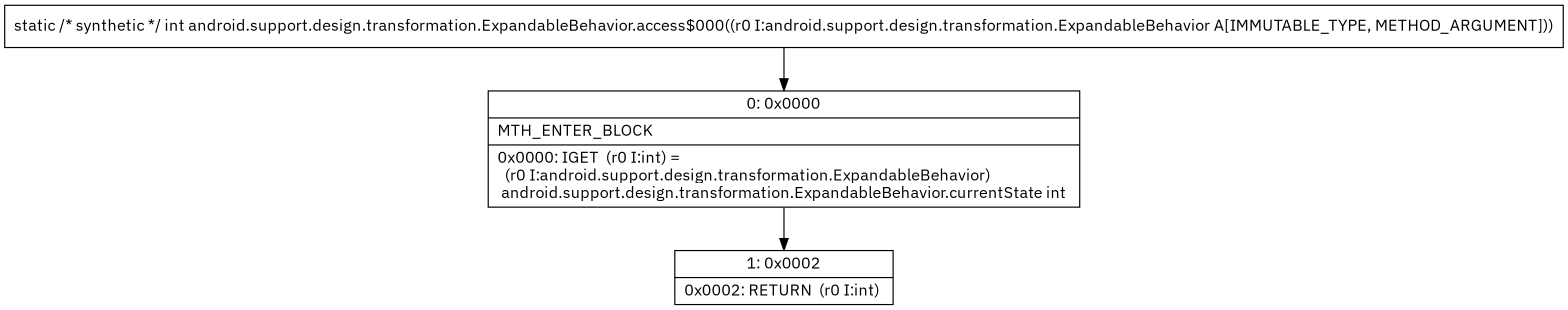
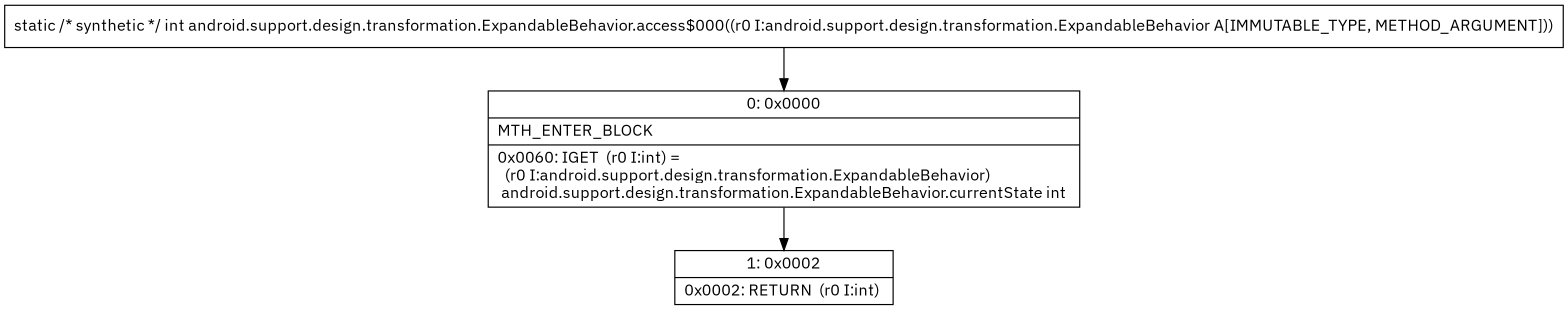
node "0: 0x0000": text "0x0000: IGET  (r0 I:int) =" -> "0x0060: IGET  (r0 I:int) ="
